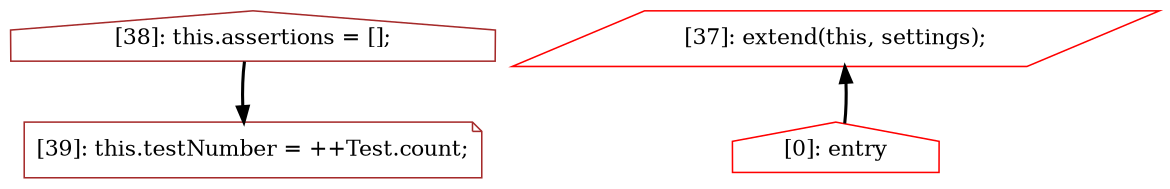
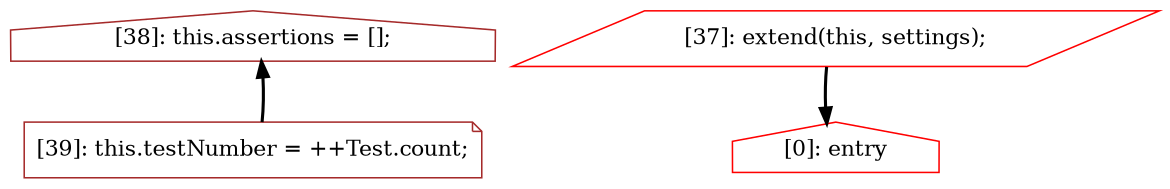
edge "[38]: this.assertions = [];" -> "[39]: this.testNumber = ++Test.count;": reversed
edge "[0]: entry" -> "[37]: extend(this, settings);": reversed
